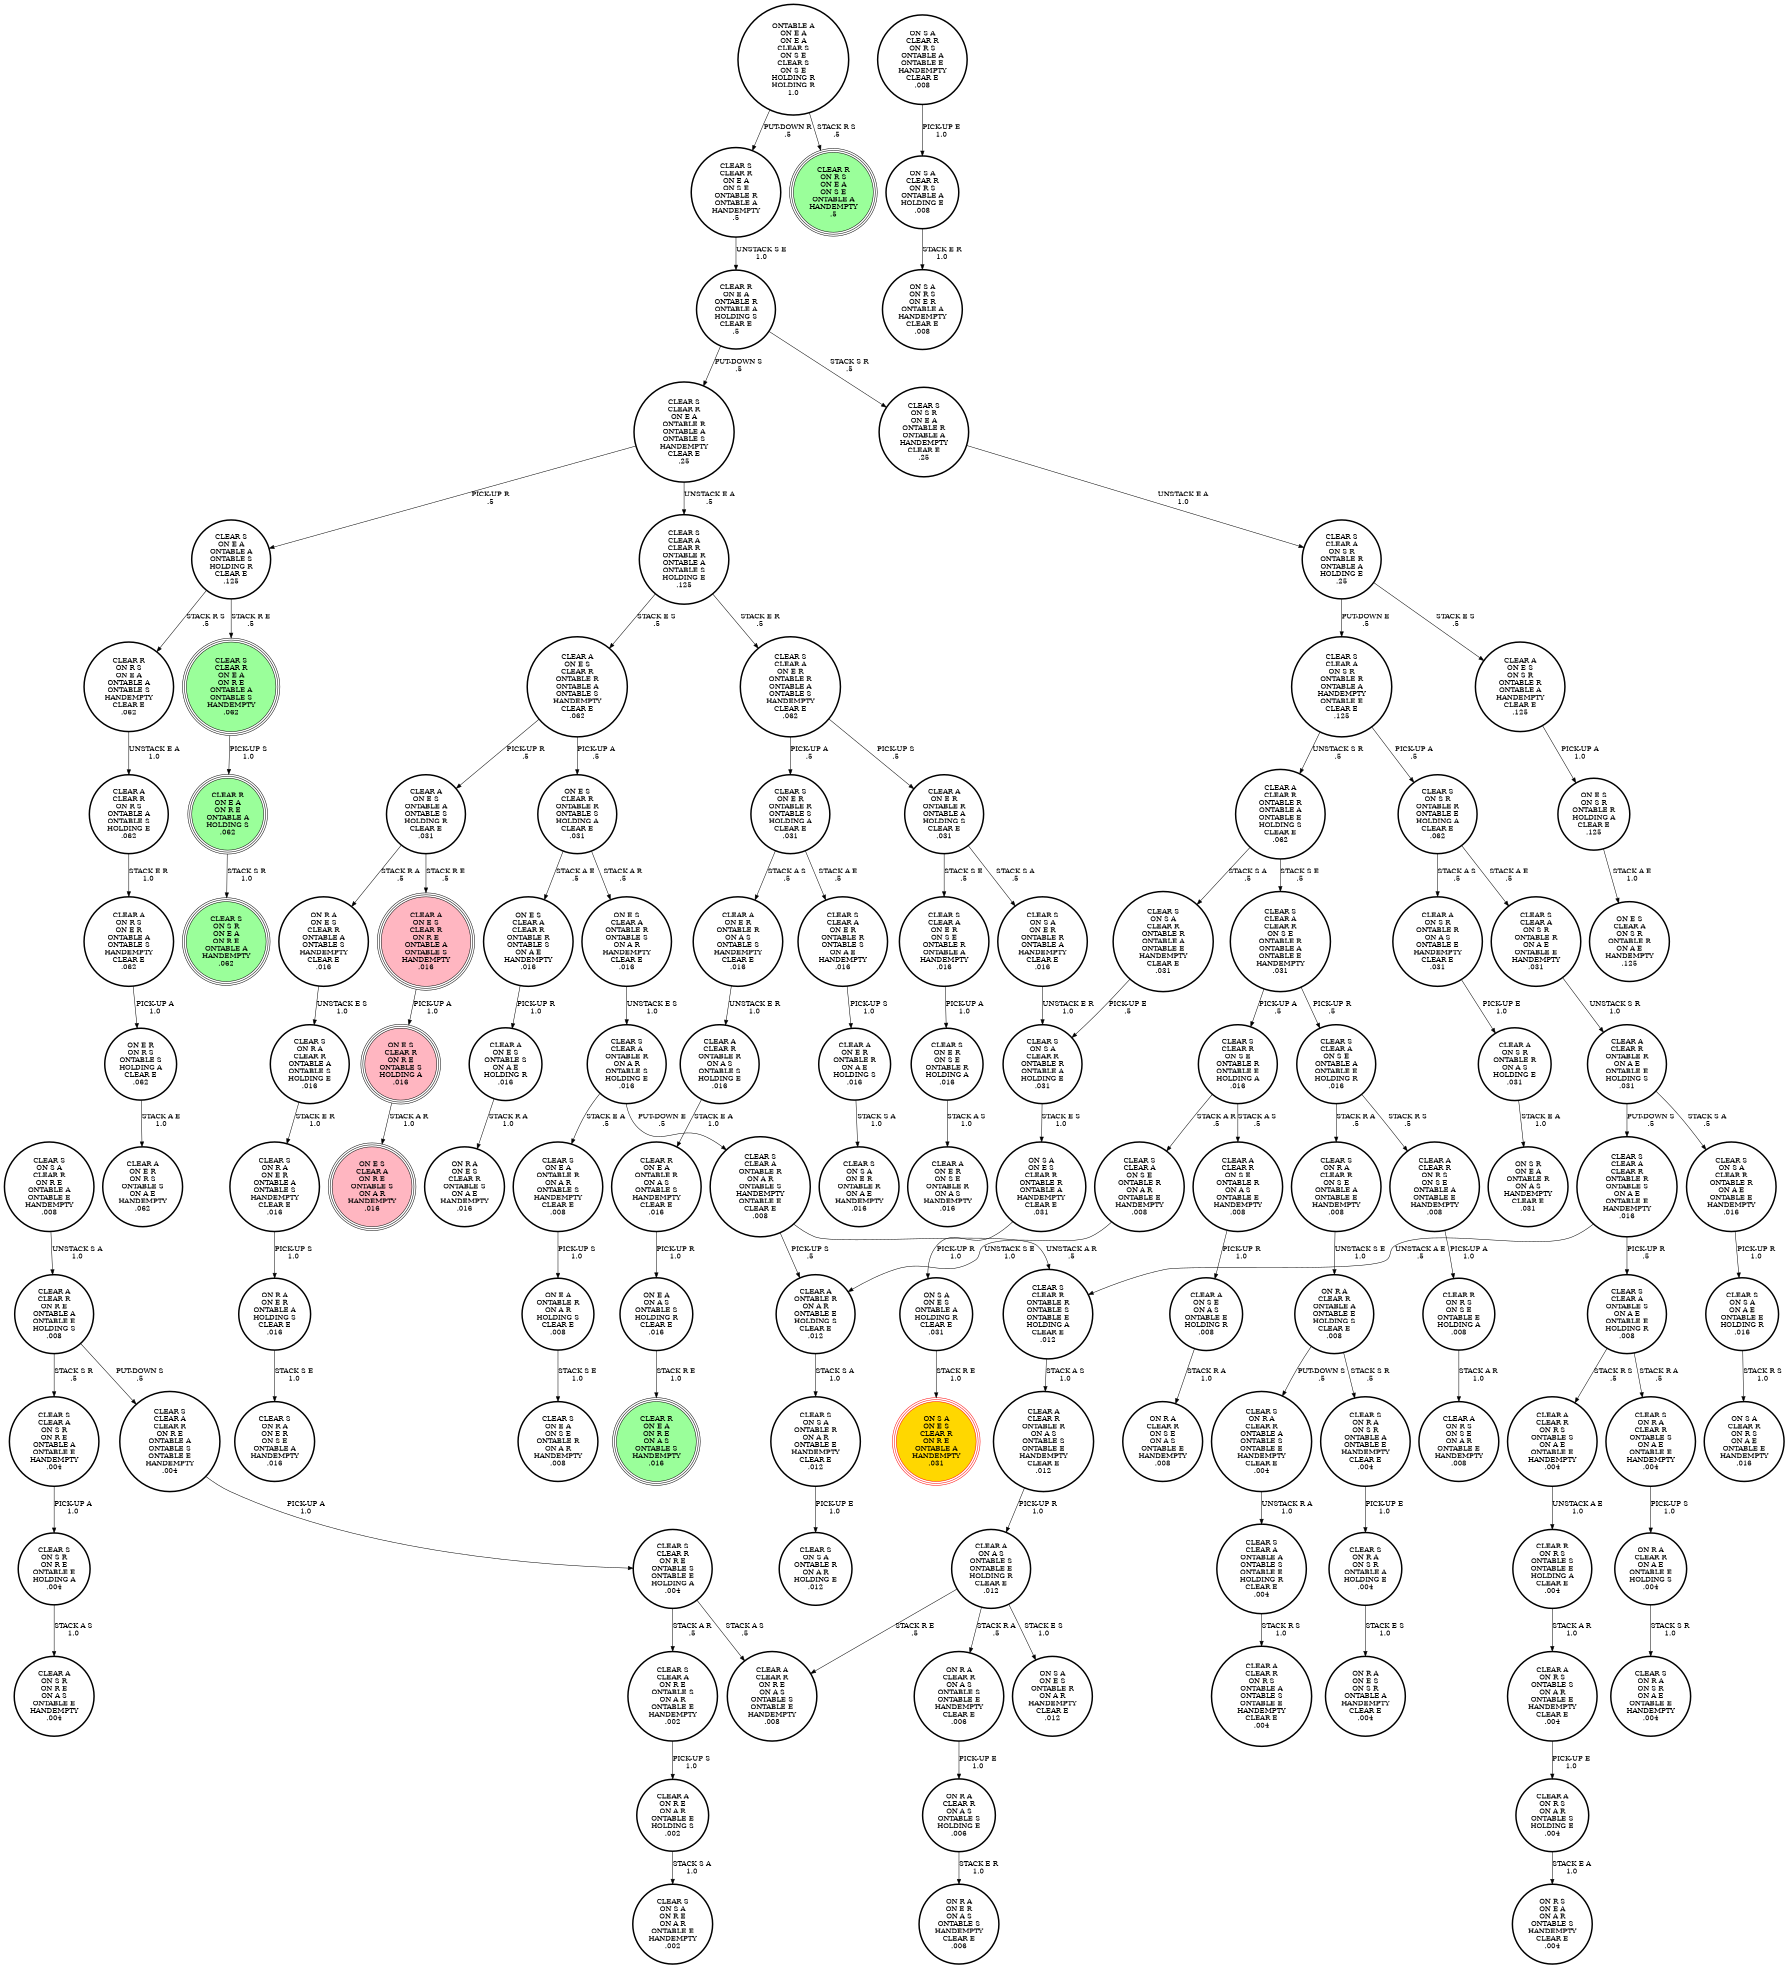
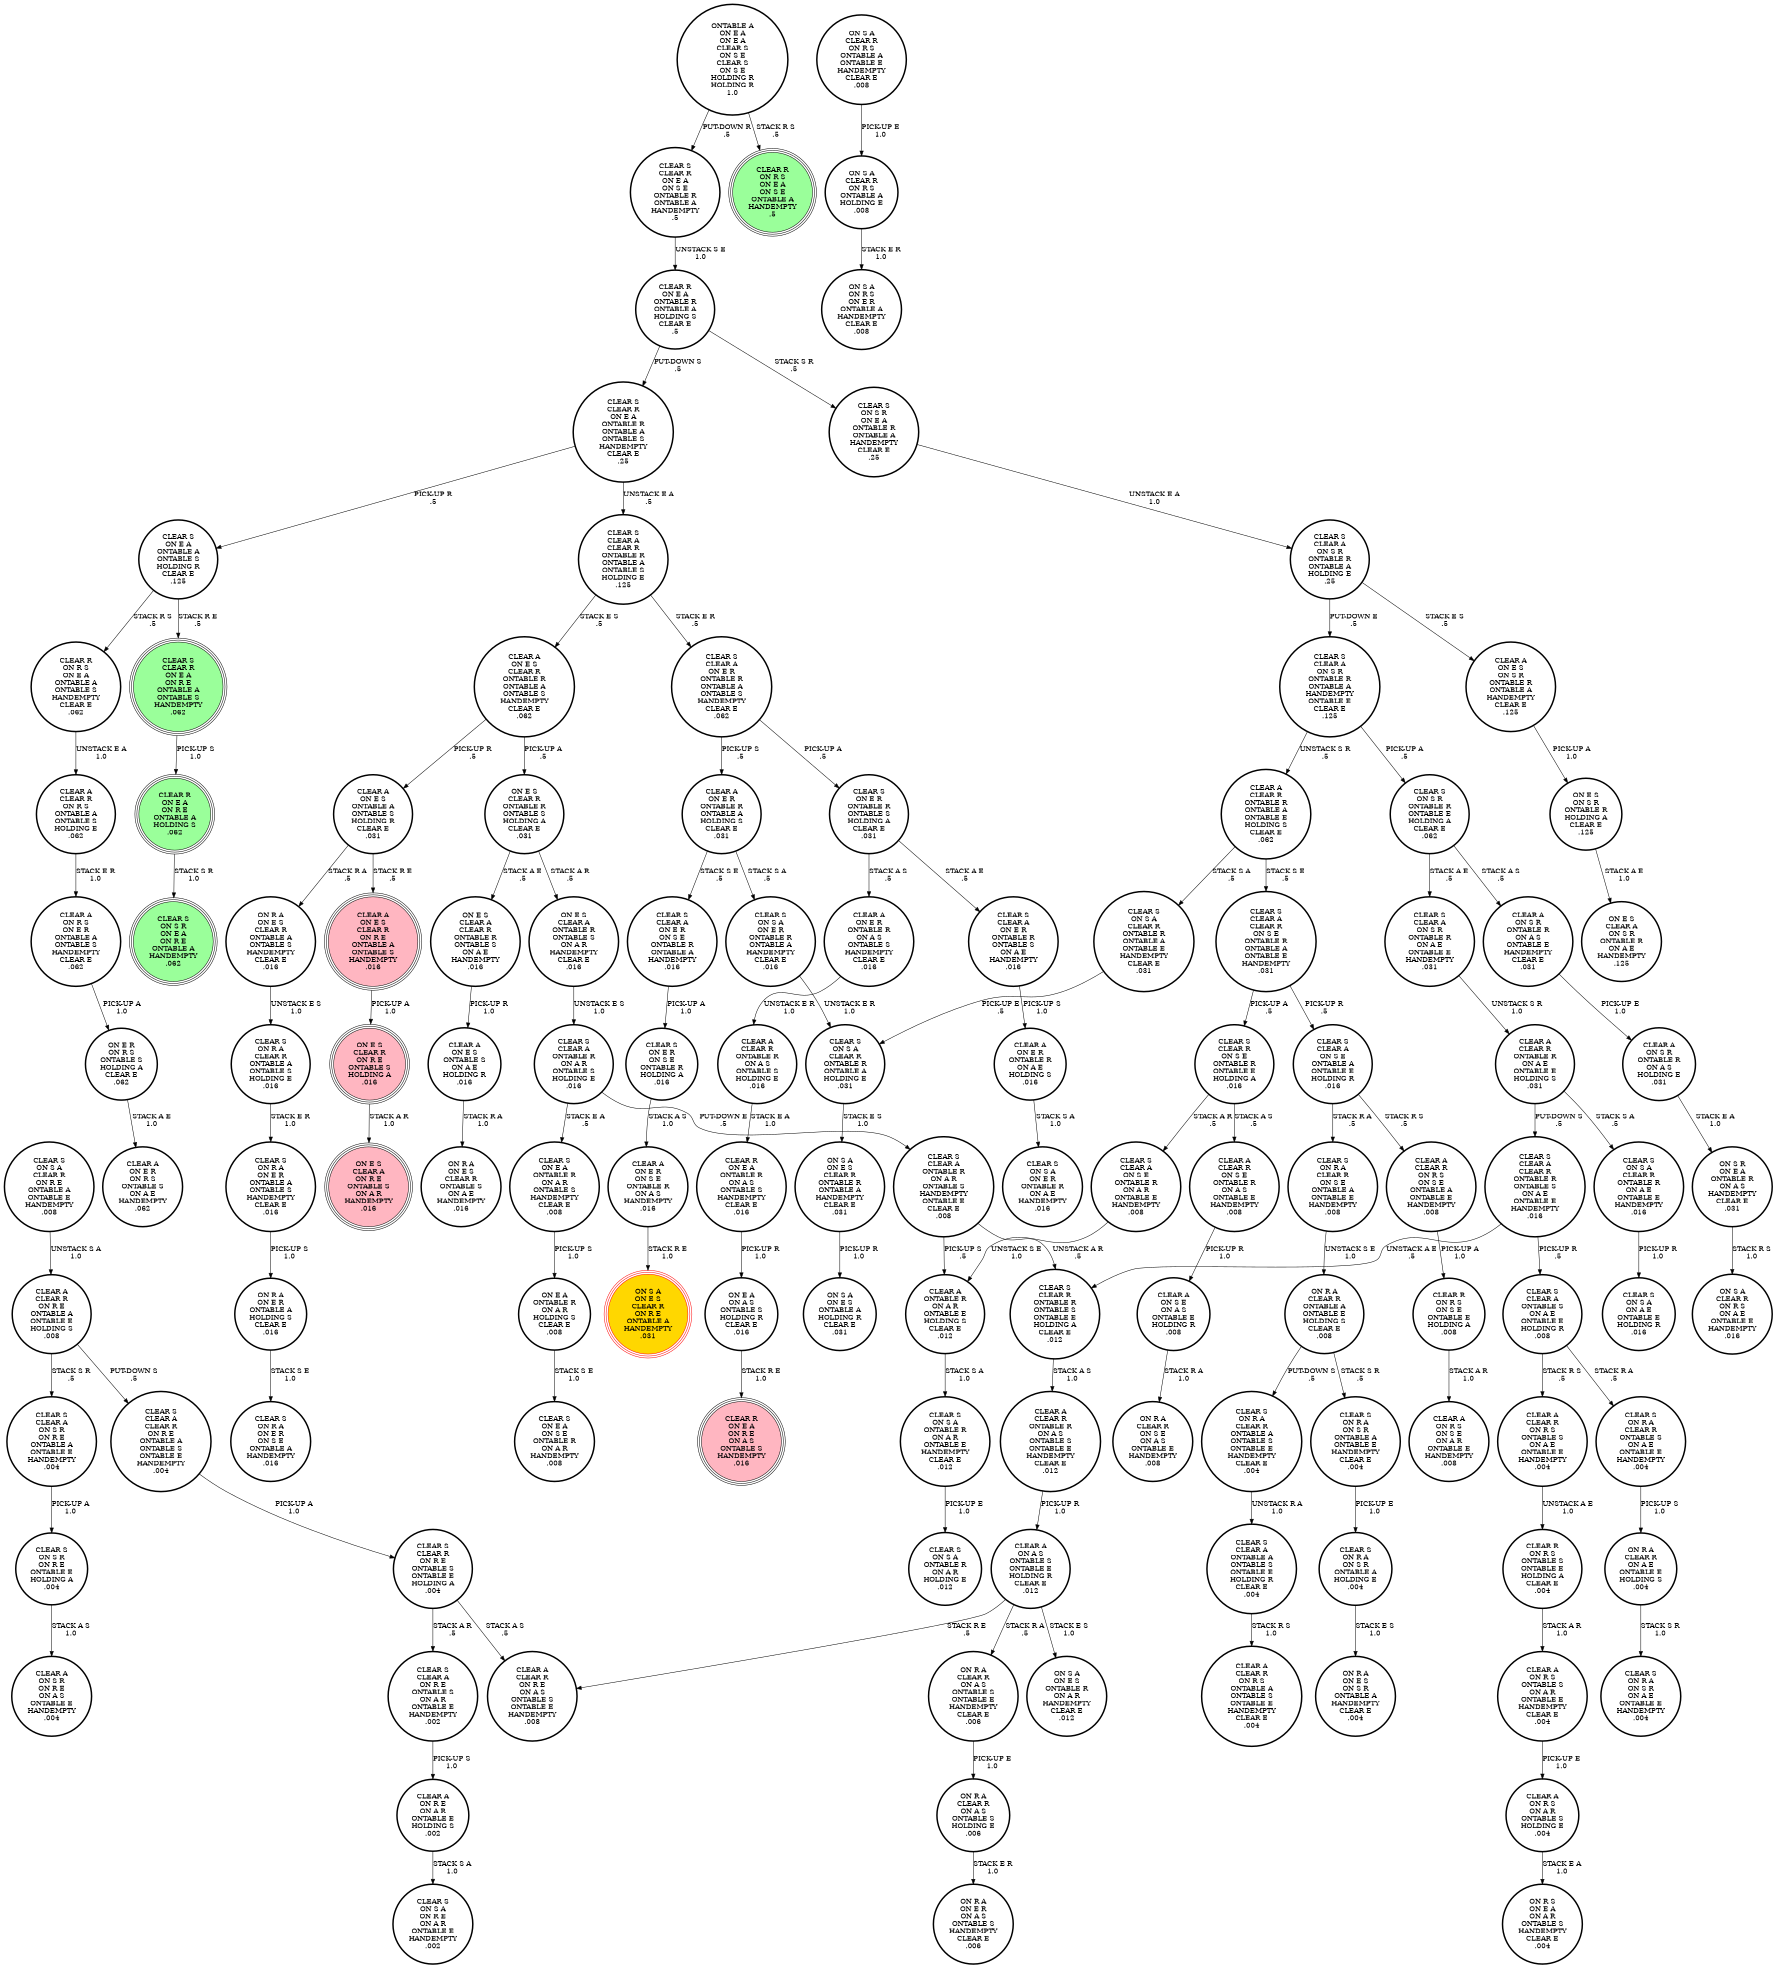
edge "ON S A ON E S ONTABLE A HOLDING R CLEAR E .031" -> "ON S A ON E S CLEAR R ON R E ONTABLE A HANDEMPTY .031": now "CLEAR A ON E R ON S E ONTABLE R ON A S HANDEMPTY .016" -> "ON S A ON E S CLEAR R ON R E ONTABLE A HANDEMPTY .031"
edge "CLEAR S ON S A ON A E ONTABLE E HOLDING R .016" -> "ON S A CLEAR R ON R S ON A E ONTABLE E HANDEMPTY .016": now "ON S R ON E A ONTABLE R ON A S HANDEMPTY CLEAR E .031" -> "ON S A CLEAR R ON R S ON A E ONTABLE E HANDEMPTY .016"
node "CLEAR R ON E A ON R E ON A S ONTABLE S HANDEMPTY .016": fillcolor palegreen1 -> lightpink
